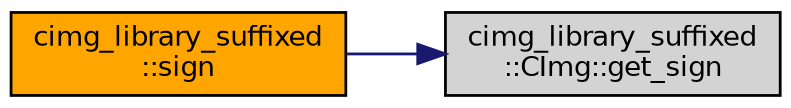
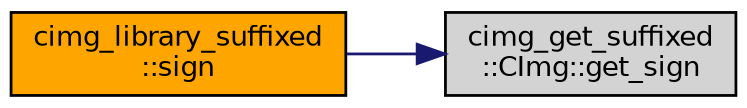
node "cimg_library_suffixed ::CImg::get_sign": label "cimg_library_suffixed ::CImg::get_sign" -> "cimg_get_suffixed ::CImg::get_sign"
